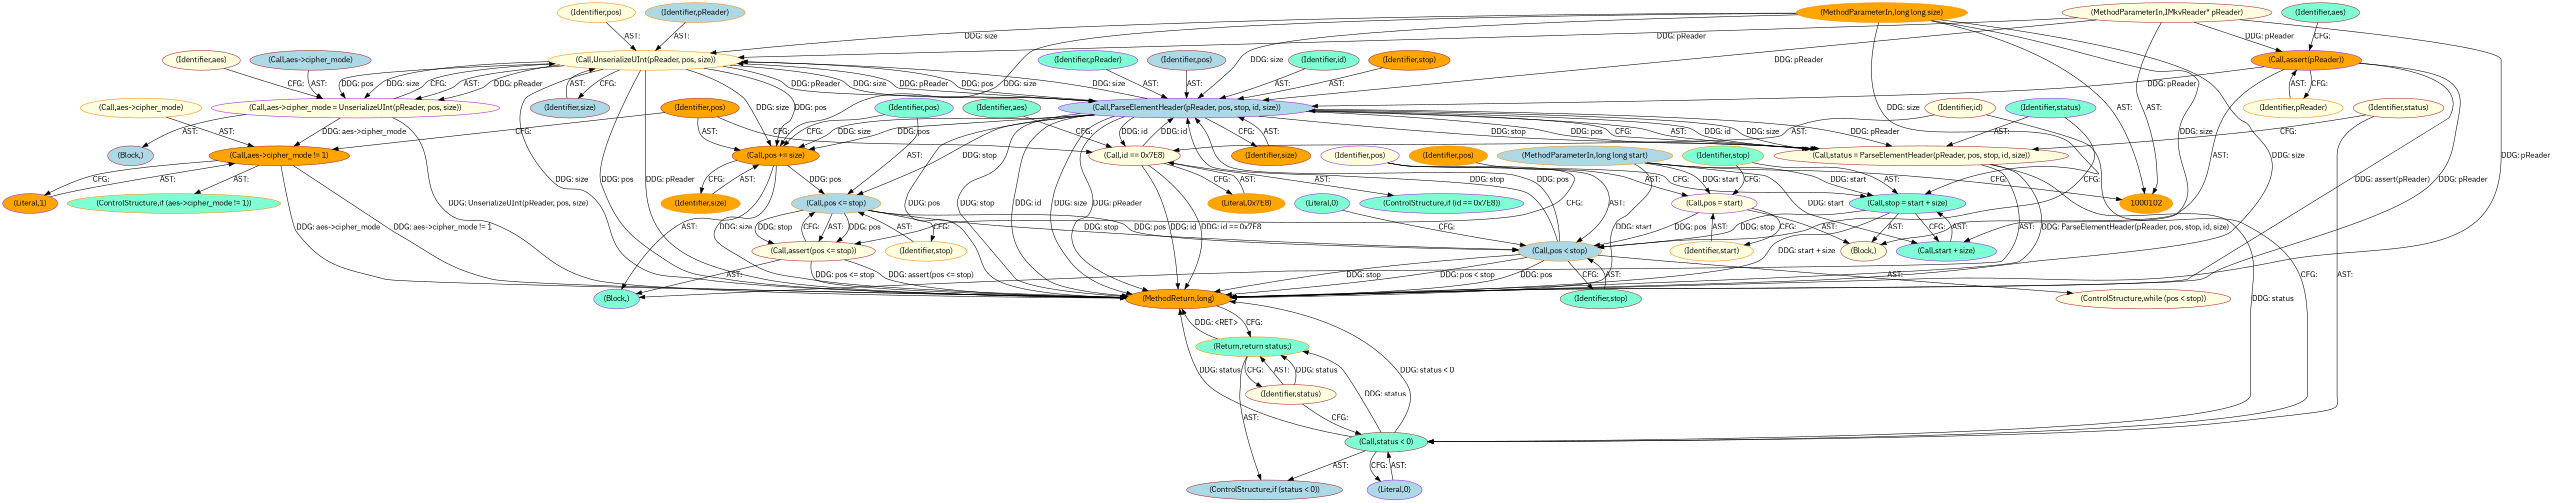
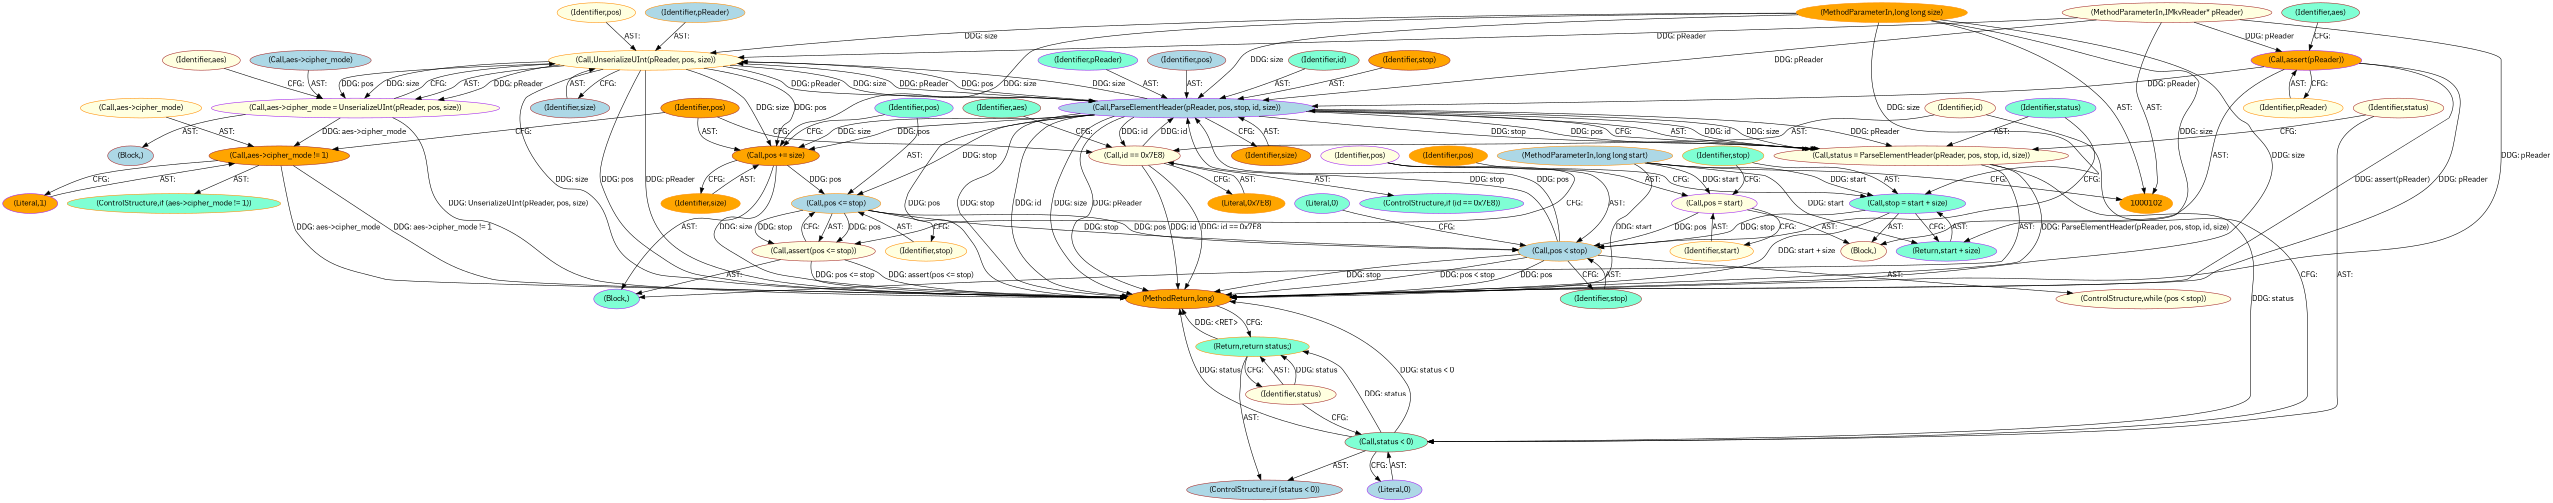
node "(Call,start + size)": label "(Call,start + size)" -> "(Return,start + size)"
